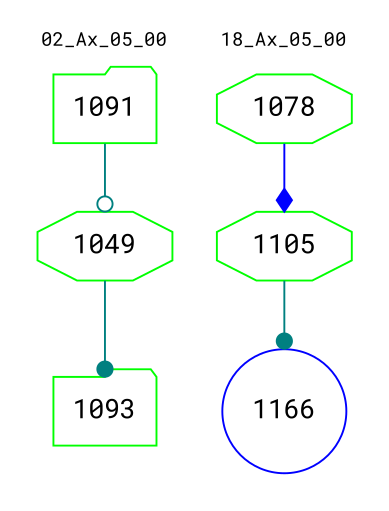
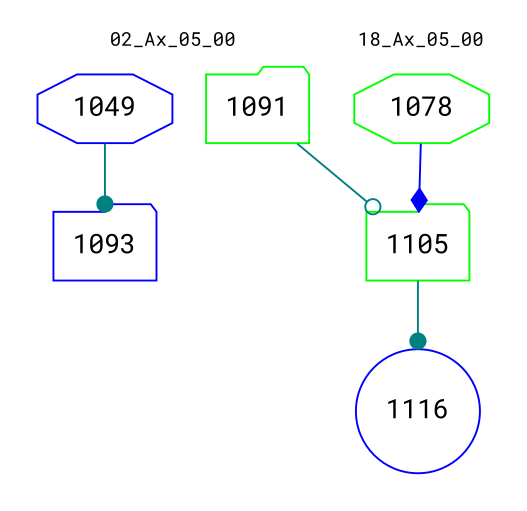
edge "1091" -> "1049": now "1091" -> "1105"
node "1049": color green -> blue
node "1105": shape octagon -> folder
node "1093": color green -> blue
node "1166": label "1166" -> "1116"
